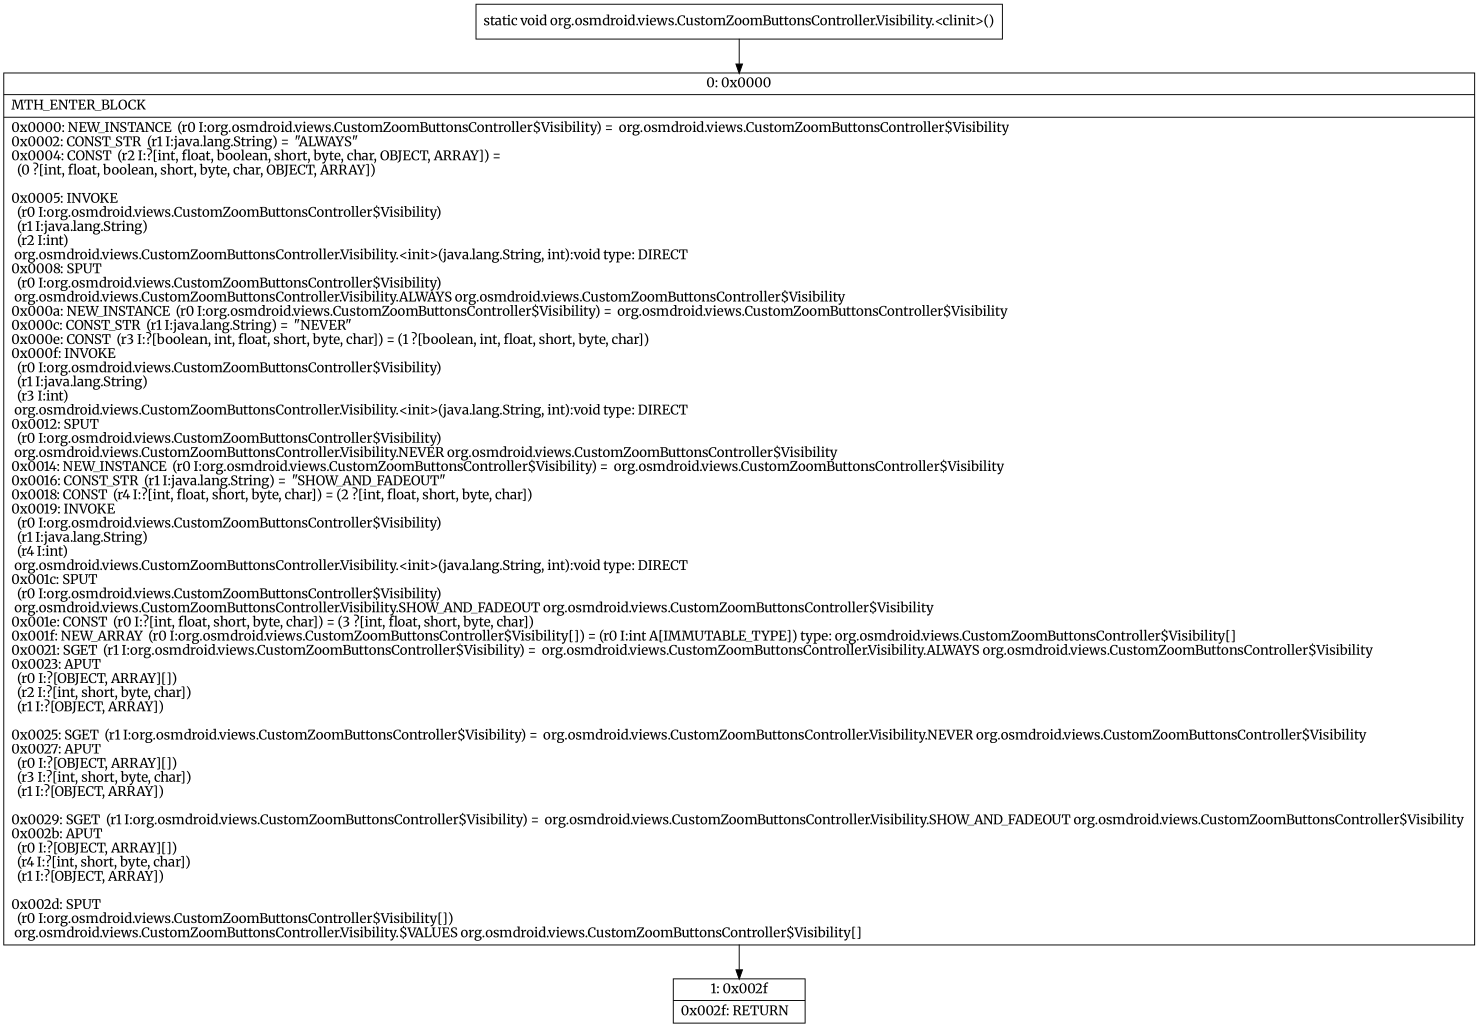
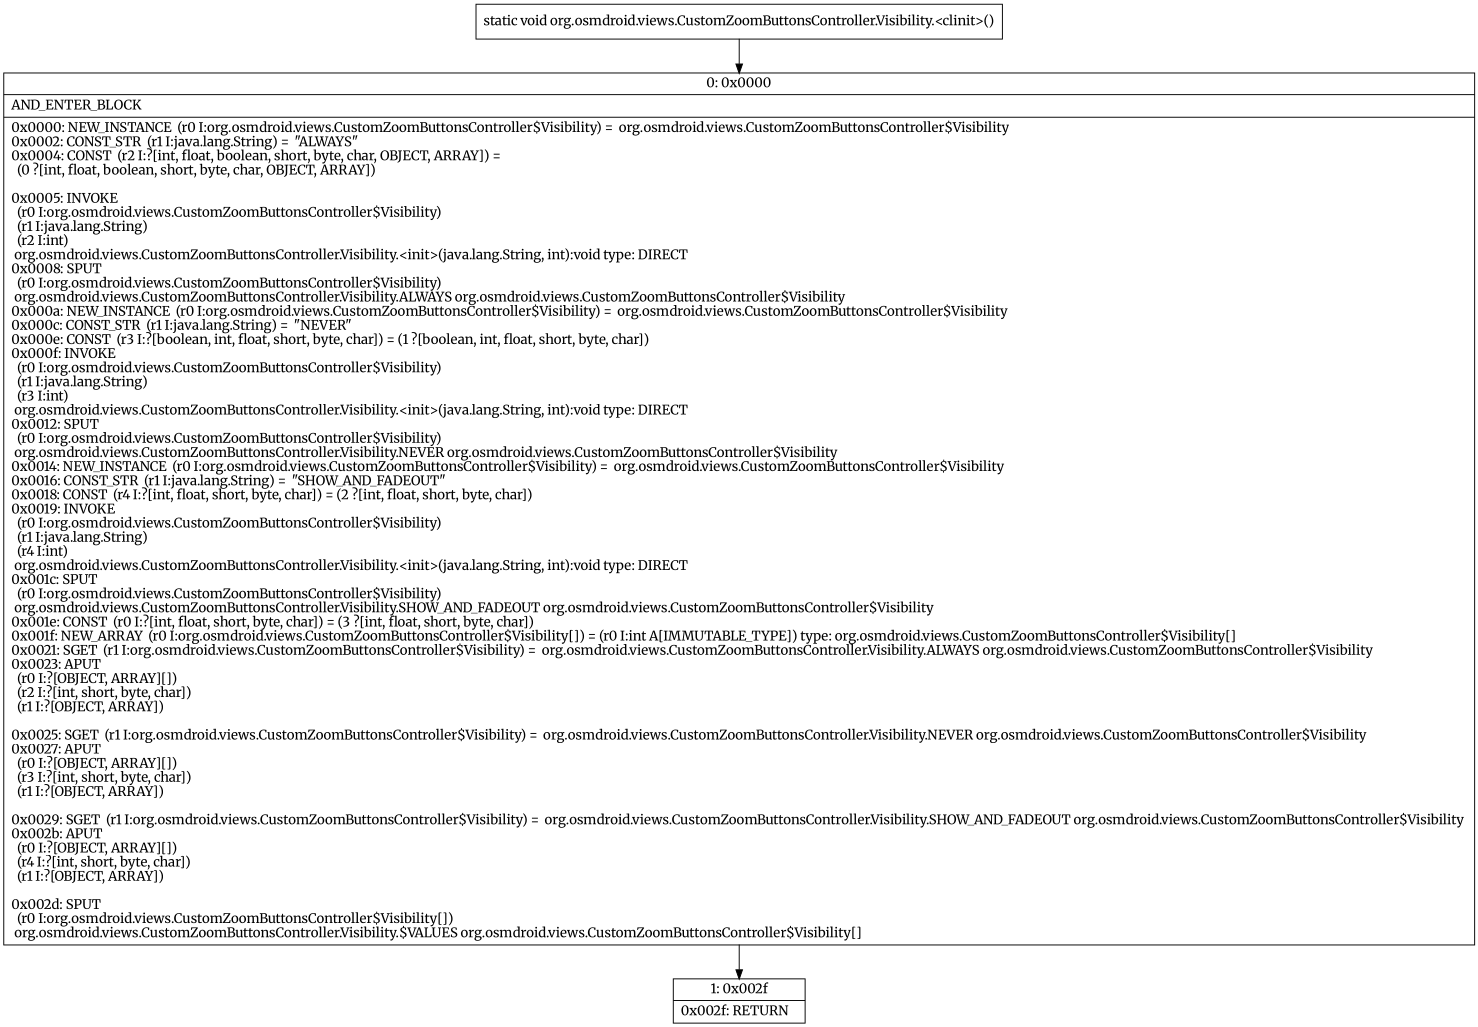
node "0: 0x0000": text "MTH_ENTER_BLOCK" -> "AND_ENTER_BLOCK"
